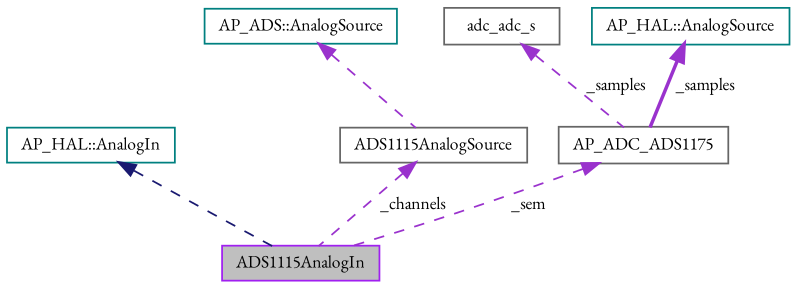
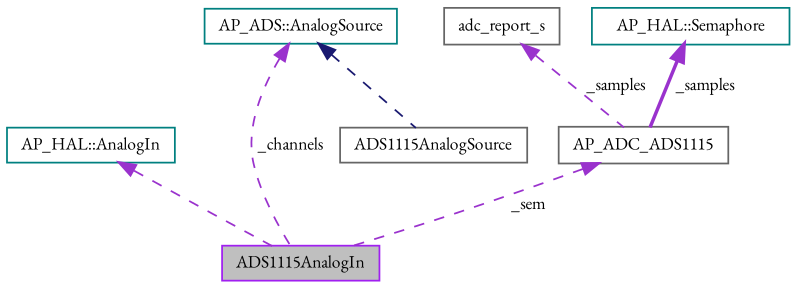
node "adc_adc_s": label "adc_adc_s" -> "adc_report_s"
node "AP_HAL::AnalogSource": label "AP_HAL::AnalogSource" -> "AP_HAL::Semaphore"
edge "ADS1115AnalogSource" -> "AP_ADS::AnalogSource": color darkorchid3 -> midnightblue
node "AP_ADC_ADS1175": label "AP_ADC_ADS1175" -> "AP_ADC_ADS1115"
edge "ADS1115AnalogIn" -> "AP_HAL::AnalogIn": color midnightblue -> darkorchid3
edge "ADS1115AnalogIn" -> "ADS1115AnalogSource": now "ADS1115AnalogIn" -> "AP_ADS::AnalogSource"
